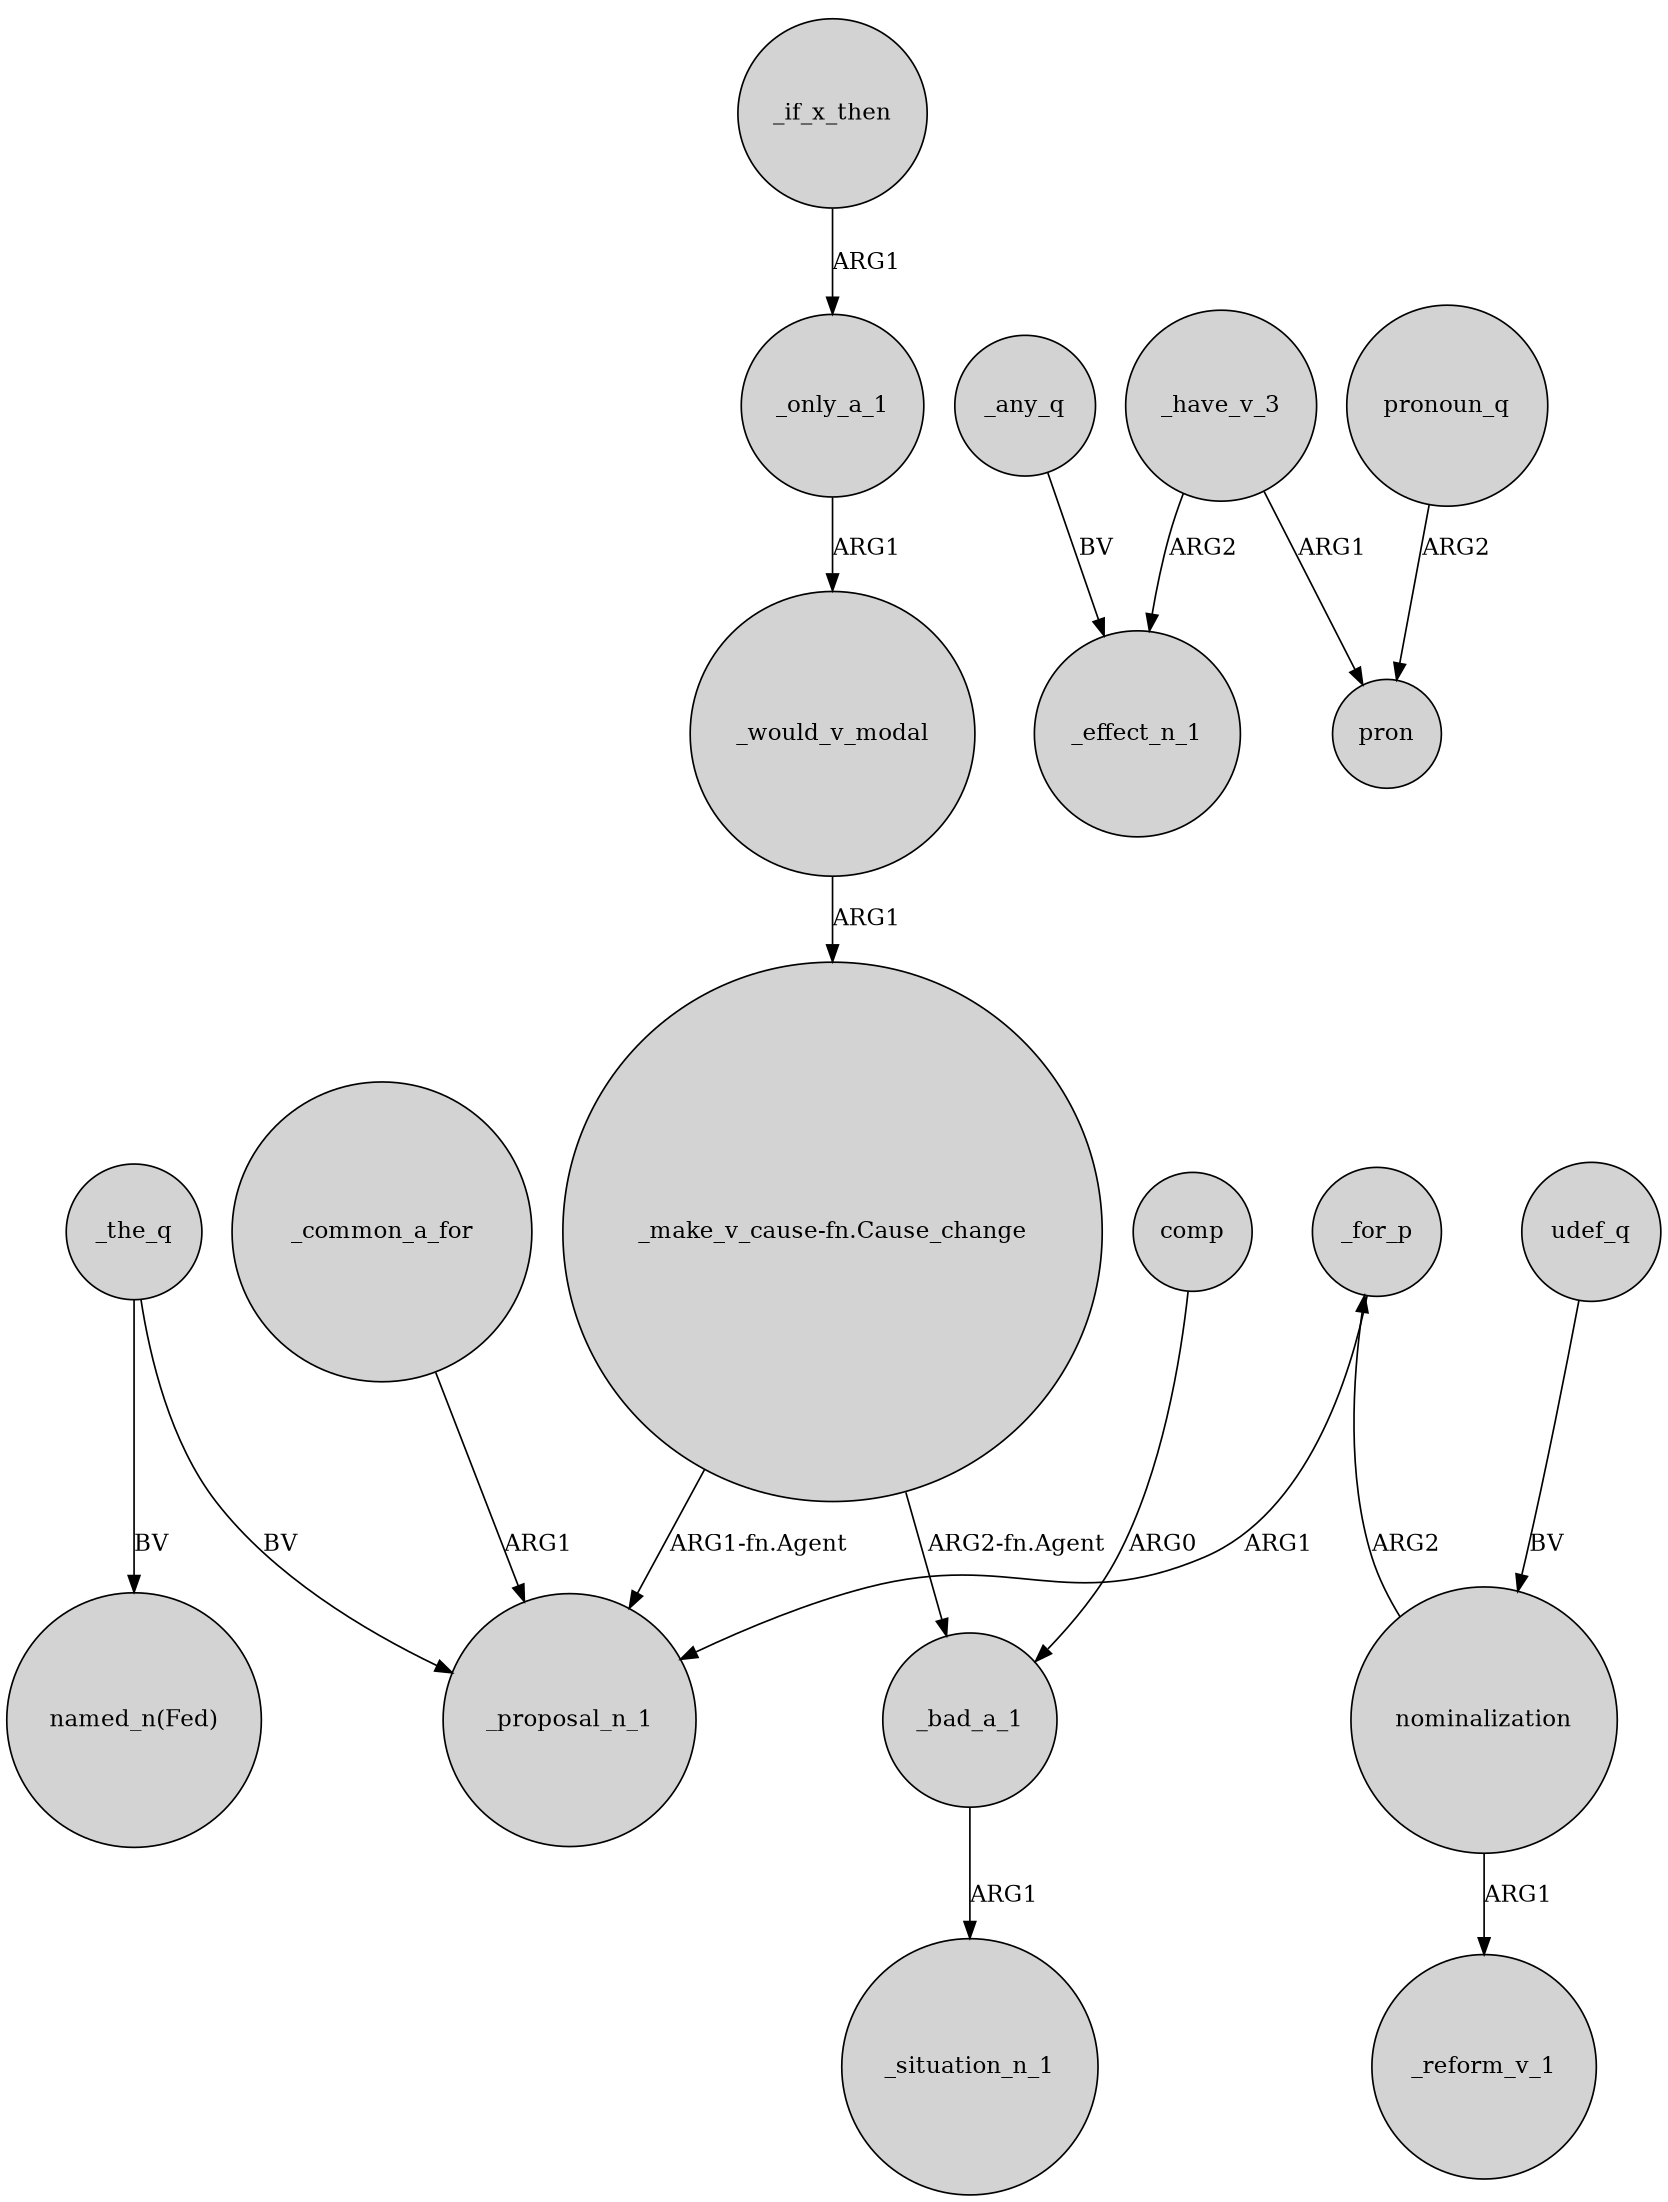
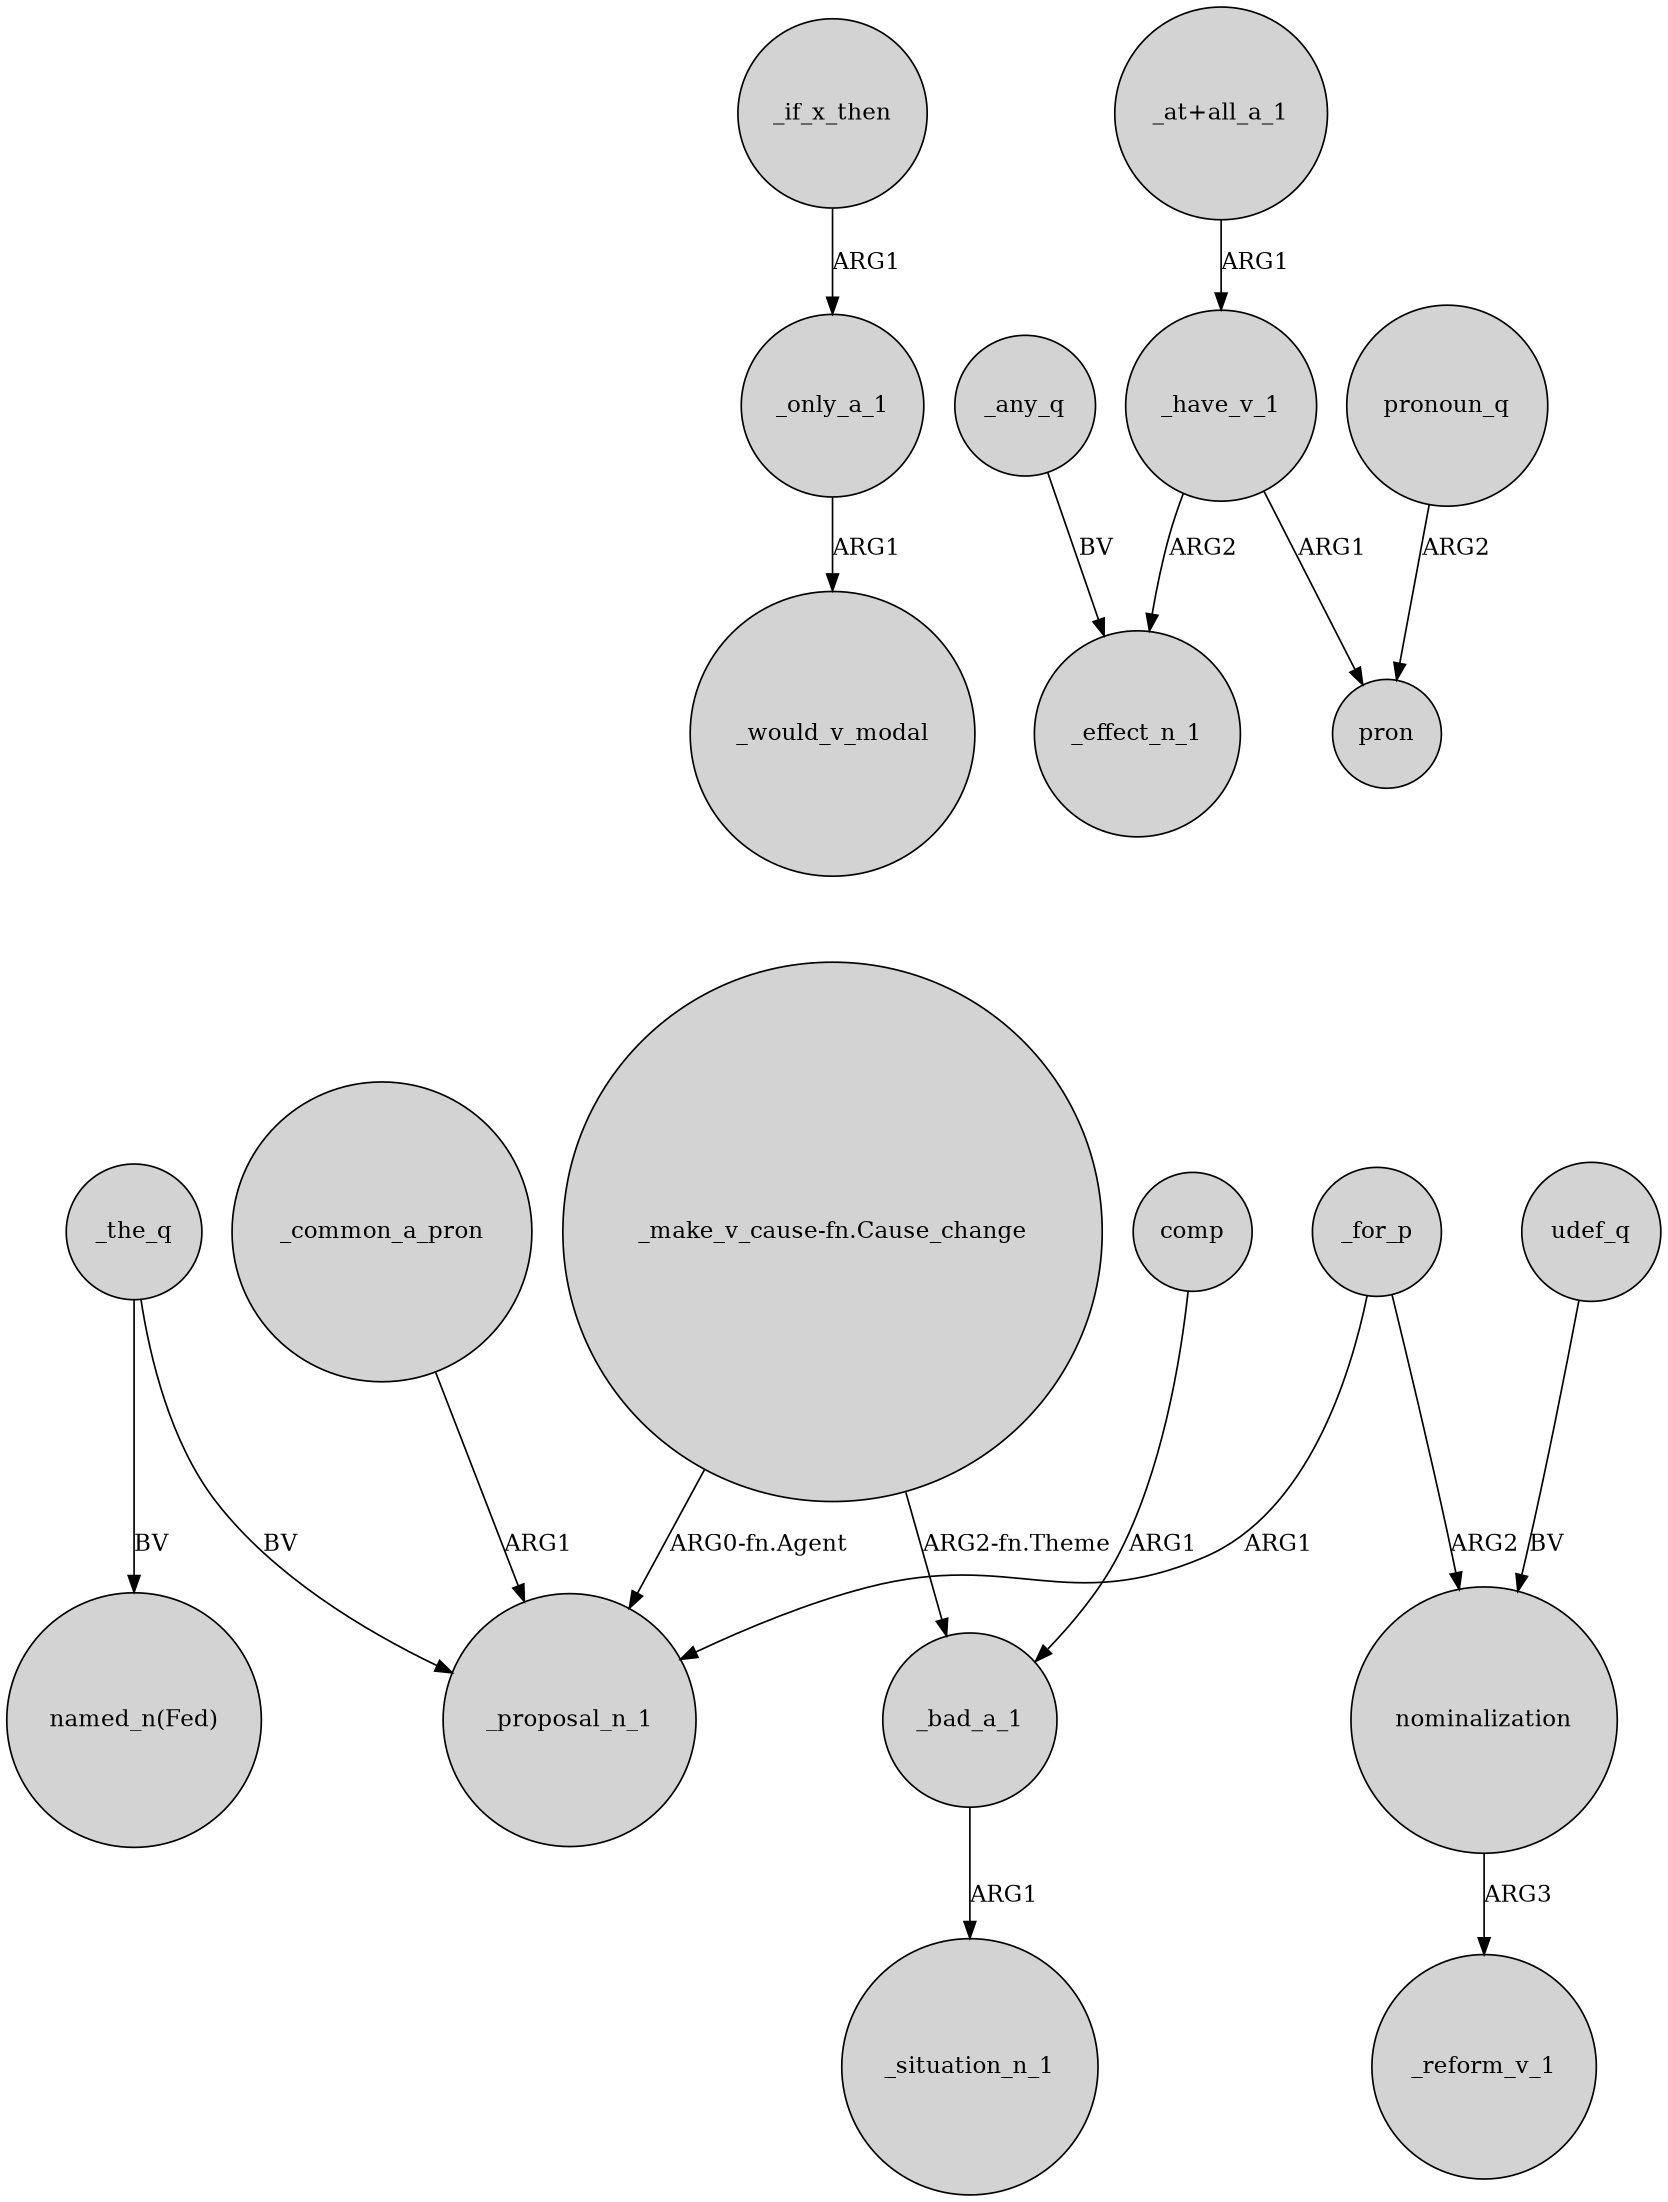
node "_at+all_a_1": added
node "_have_v_3": label "_have_v_3" -> "_have_v_1"
edge "_would_v_modal" -> "_make_v_cause-fn.Cause_change": removed, label "ARG1"
node "_common_a_for": label "_common_a_for" -> "_common_a_pron"
edge "nominalization" -> "_for_p": reversed
edge "_make_v_cause-fn.Cause_change" -> "_proposal_n_1": label "ARG1-fn.Agent" -> "ARG0-fn.Agent"
edge "_make_v_cause-fn.Cause_change" -> "_bad_a_1": label "ARG2-fn.Agent" -> "ARG2-fn.Theme"
edge "comp" -> "_bad_a_1": label "ARG0" -> "ARG1"
edge "nominalization" -> "_reform_v_1": label "ARG1" -> "ARG3"
